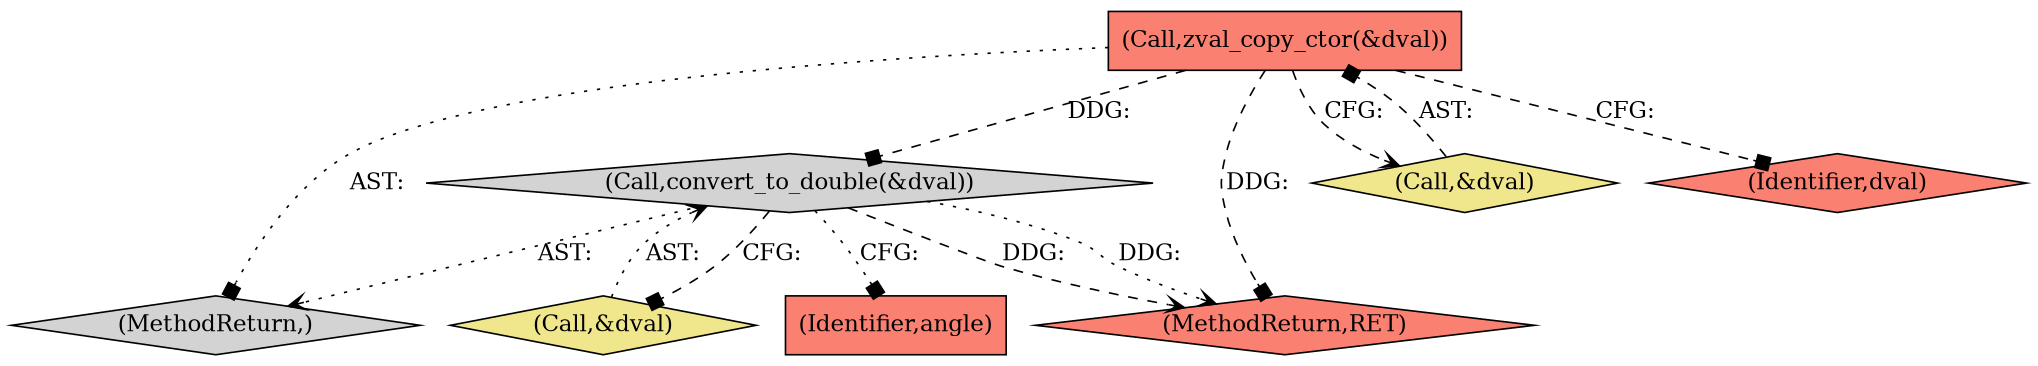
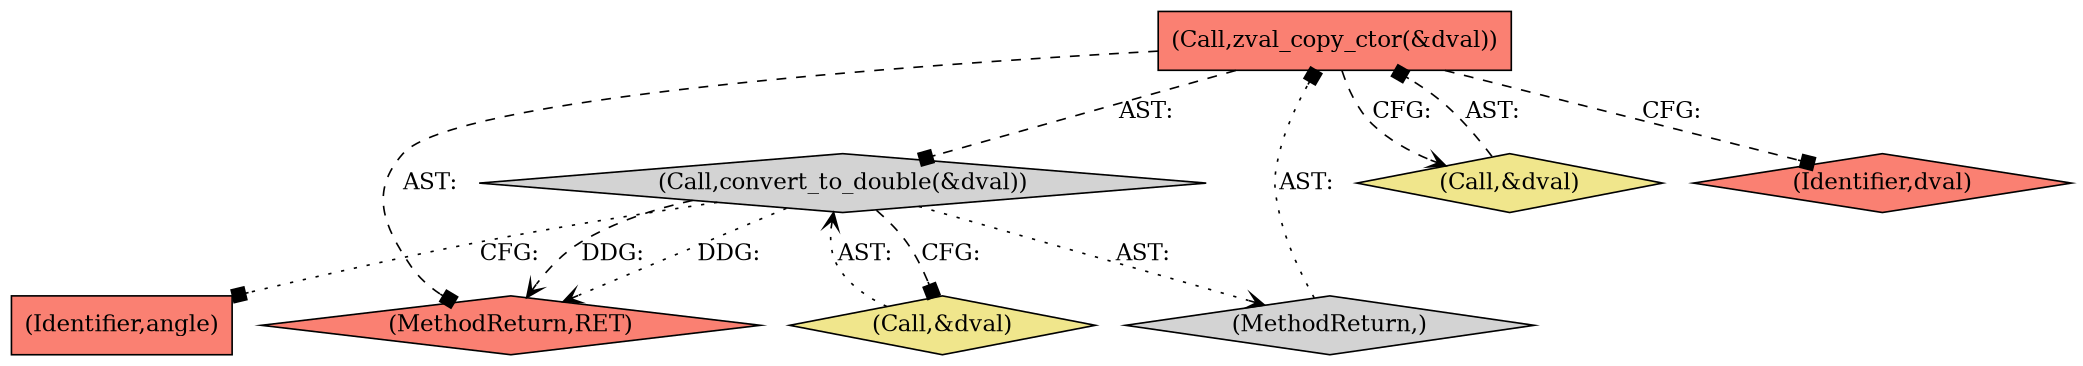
edge "(Call,zval_copy_ctor(&dval))" -> "(MethodReturn,)": reversed
edge "(Call,zval_copy_ctor(&dval))" -> "(Call,convert_to_double(&dval))": label "DDG: " -> "AST: "
edge "(Call,zval_copy_ctor(&dval))" -> "(MethodReturn,RET)": label "DDG: " -> "AST: "
